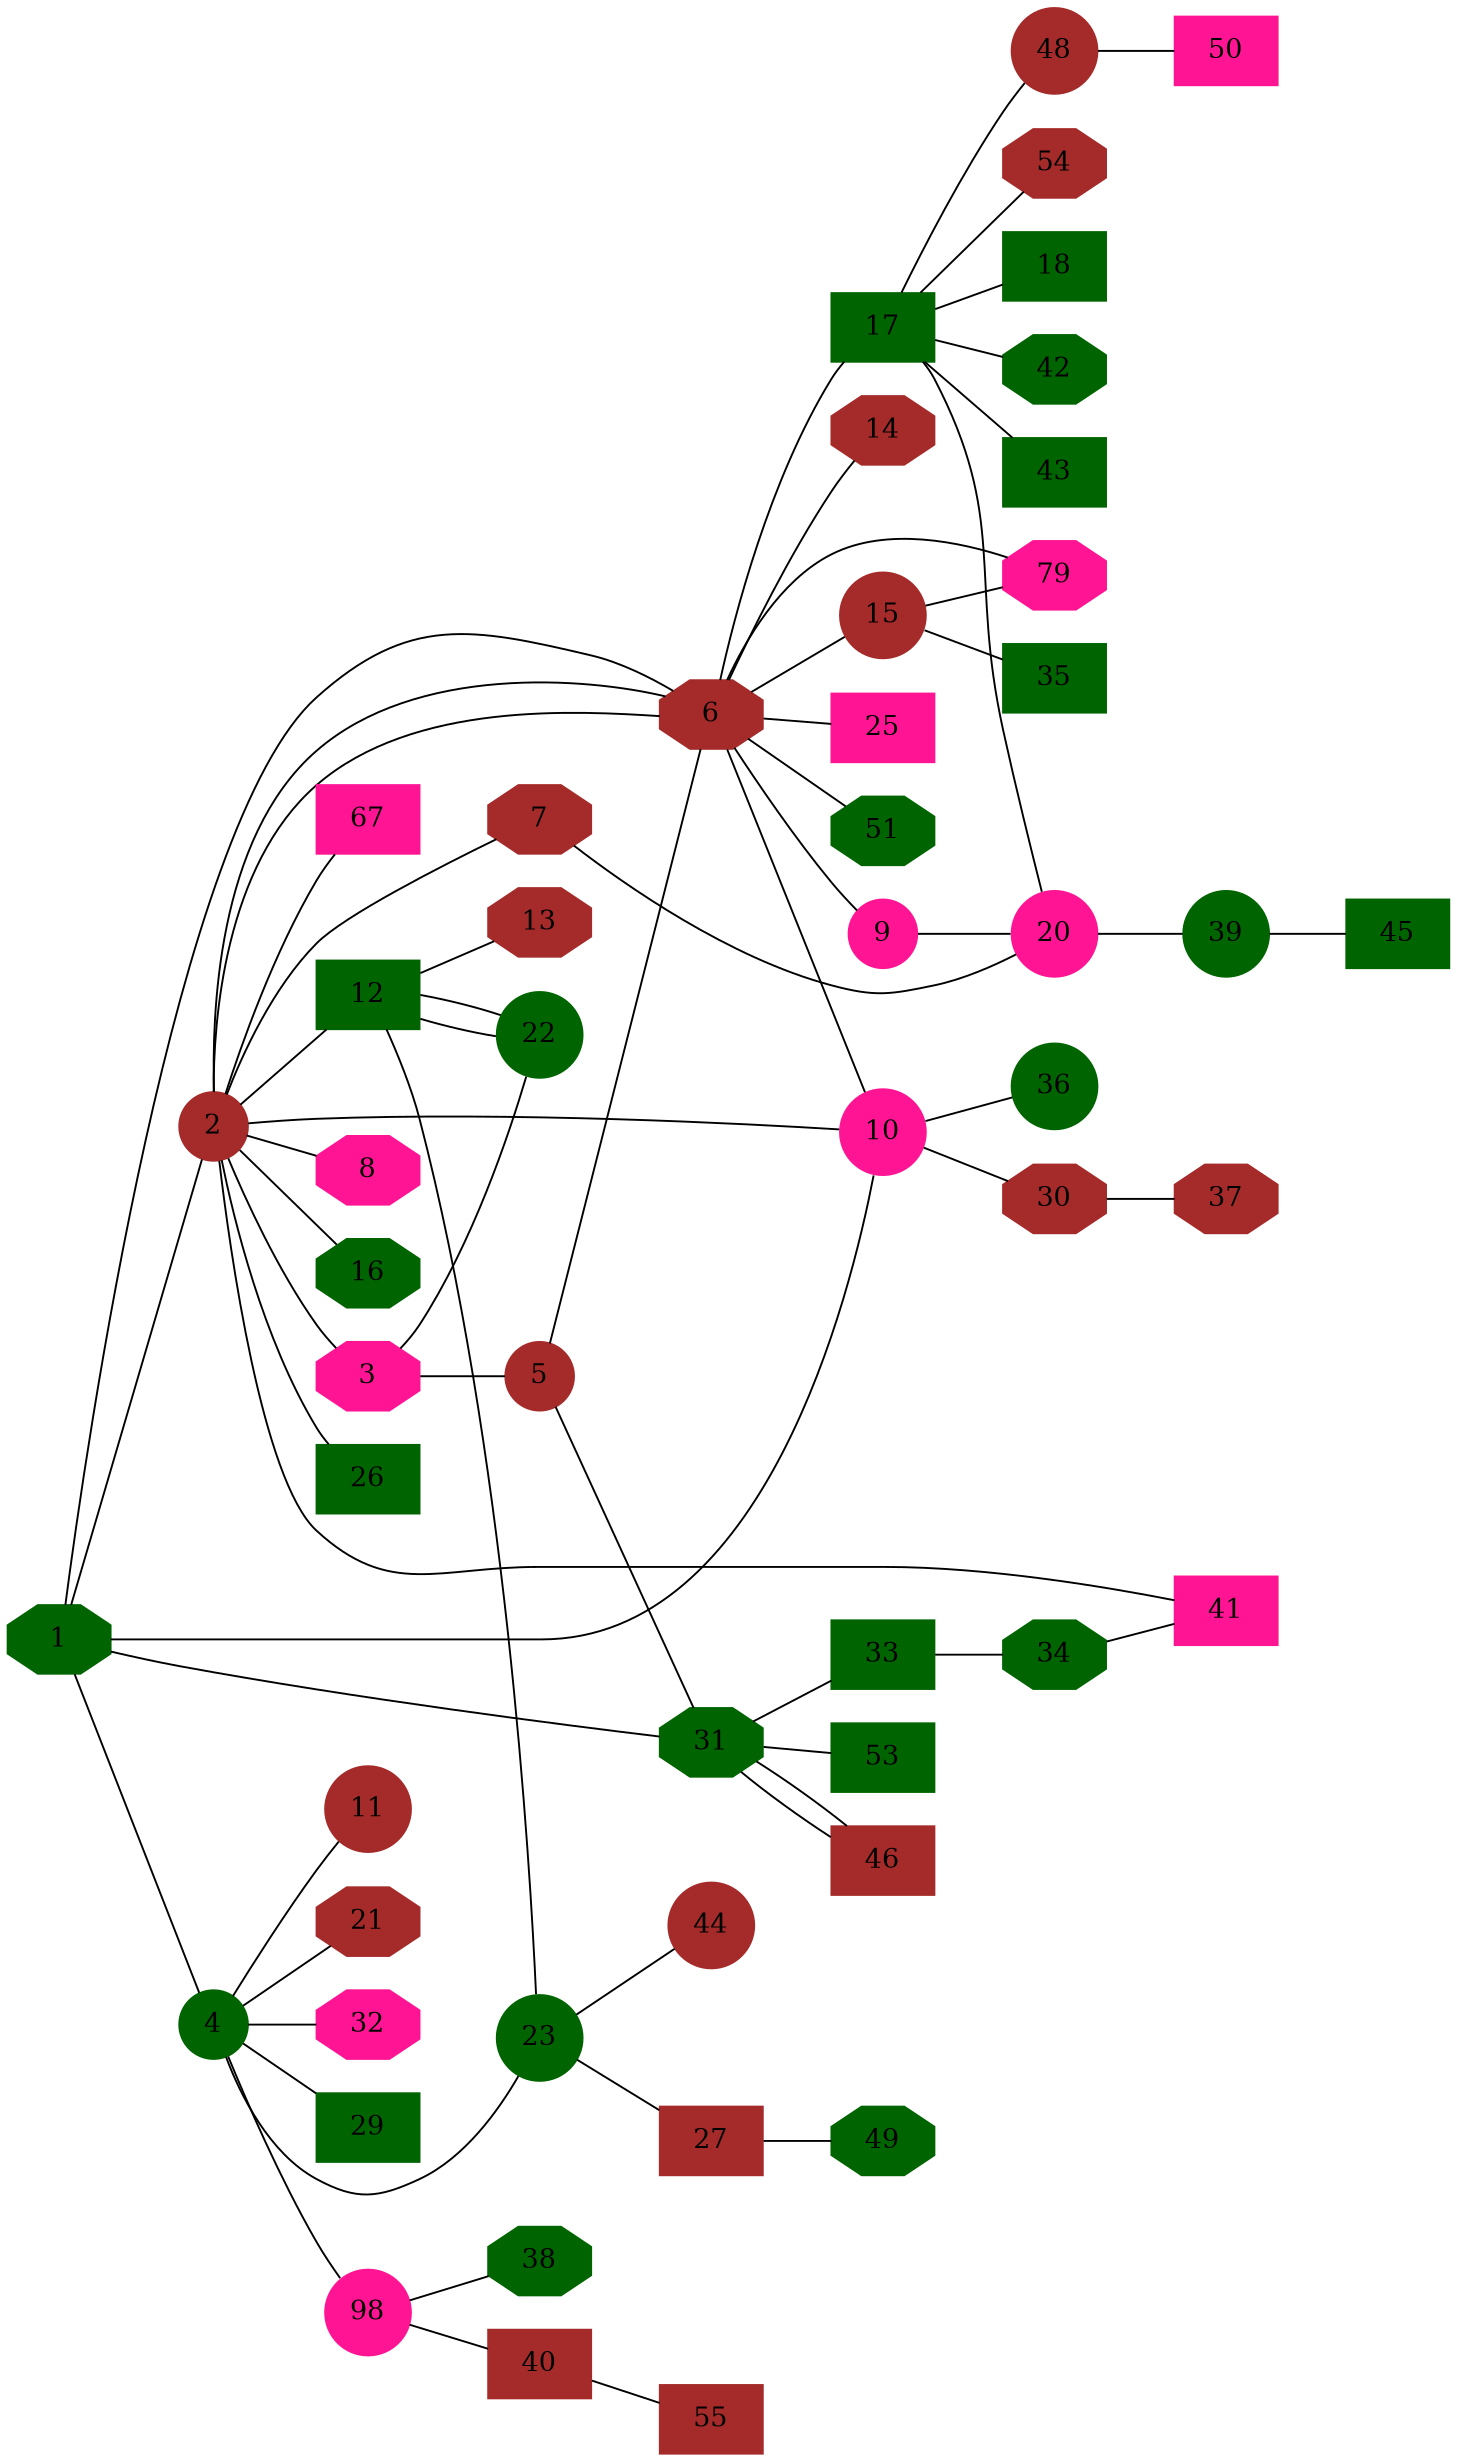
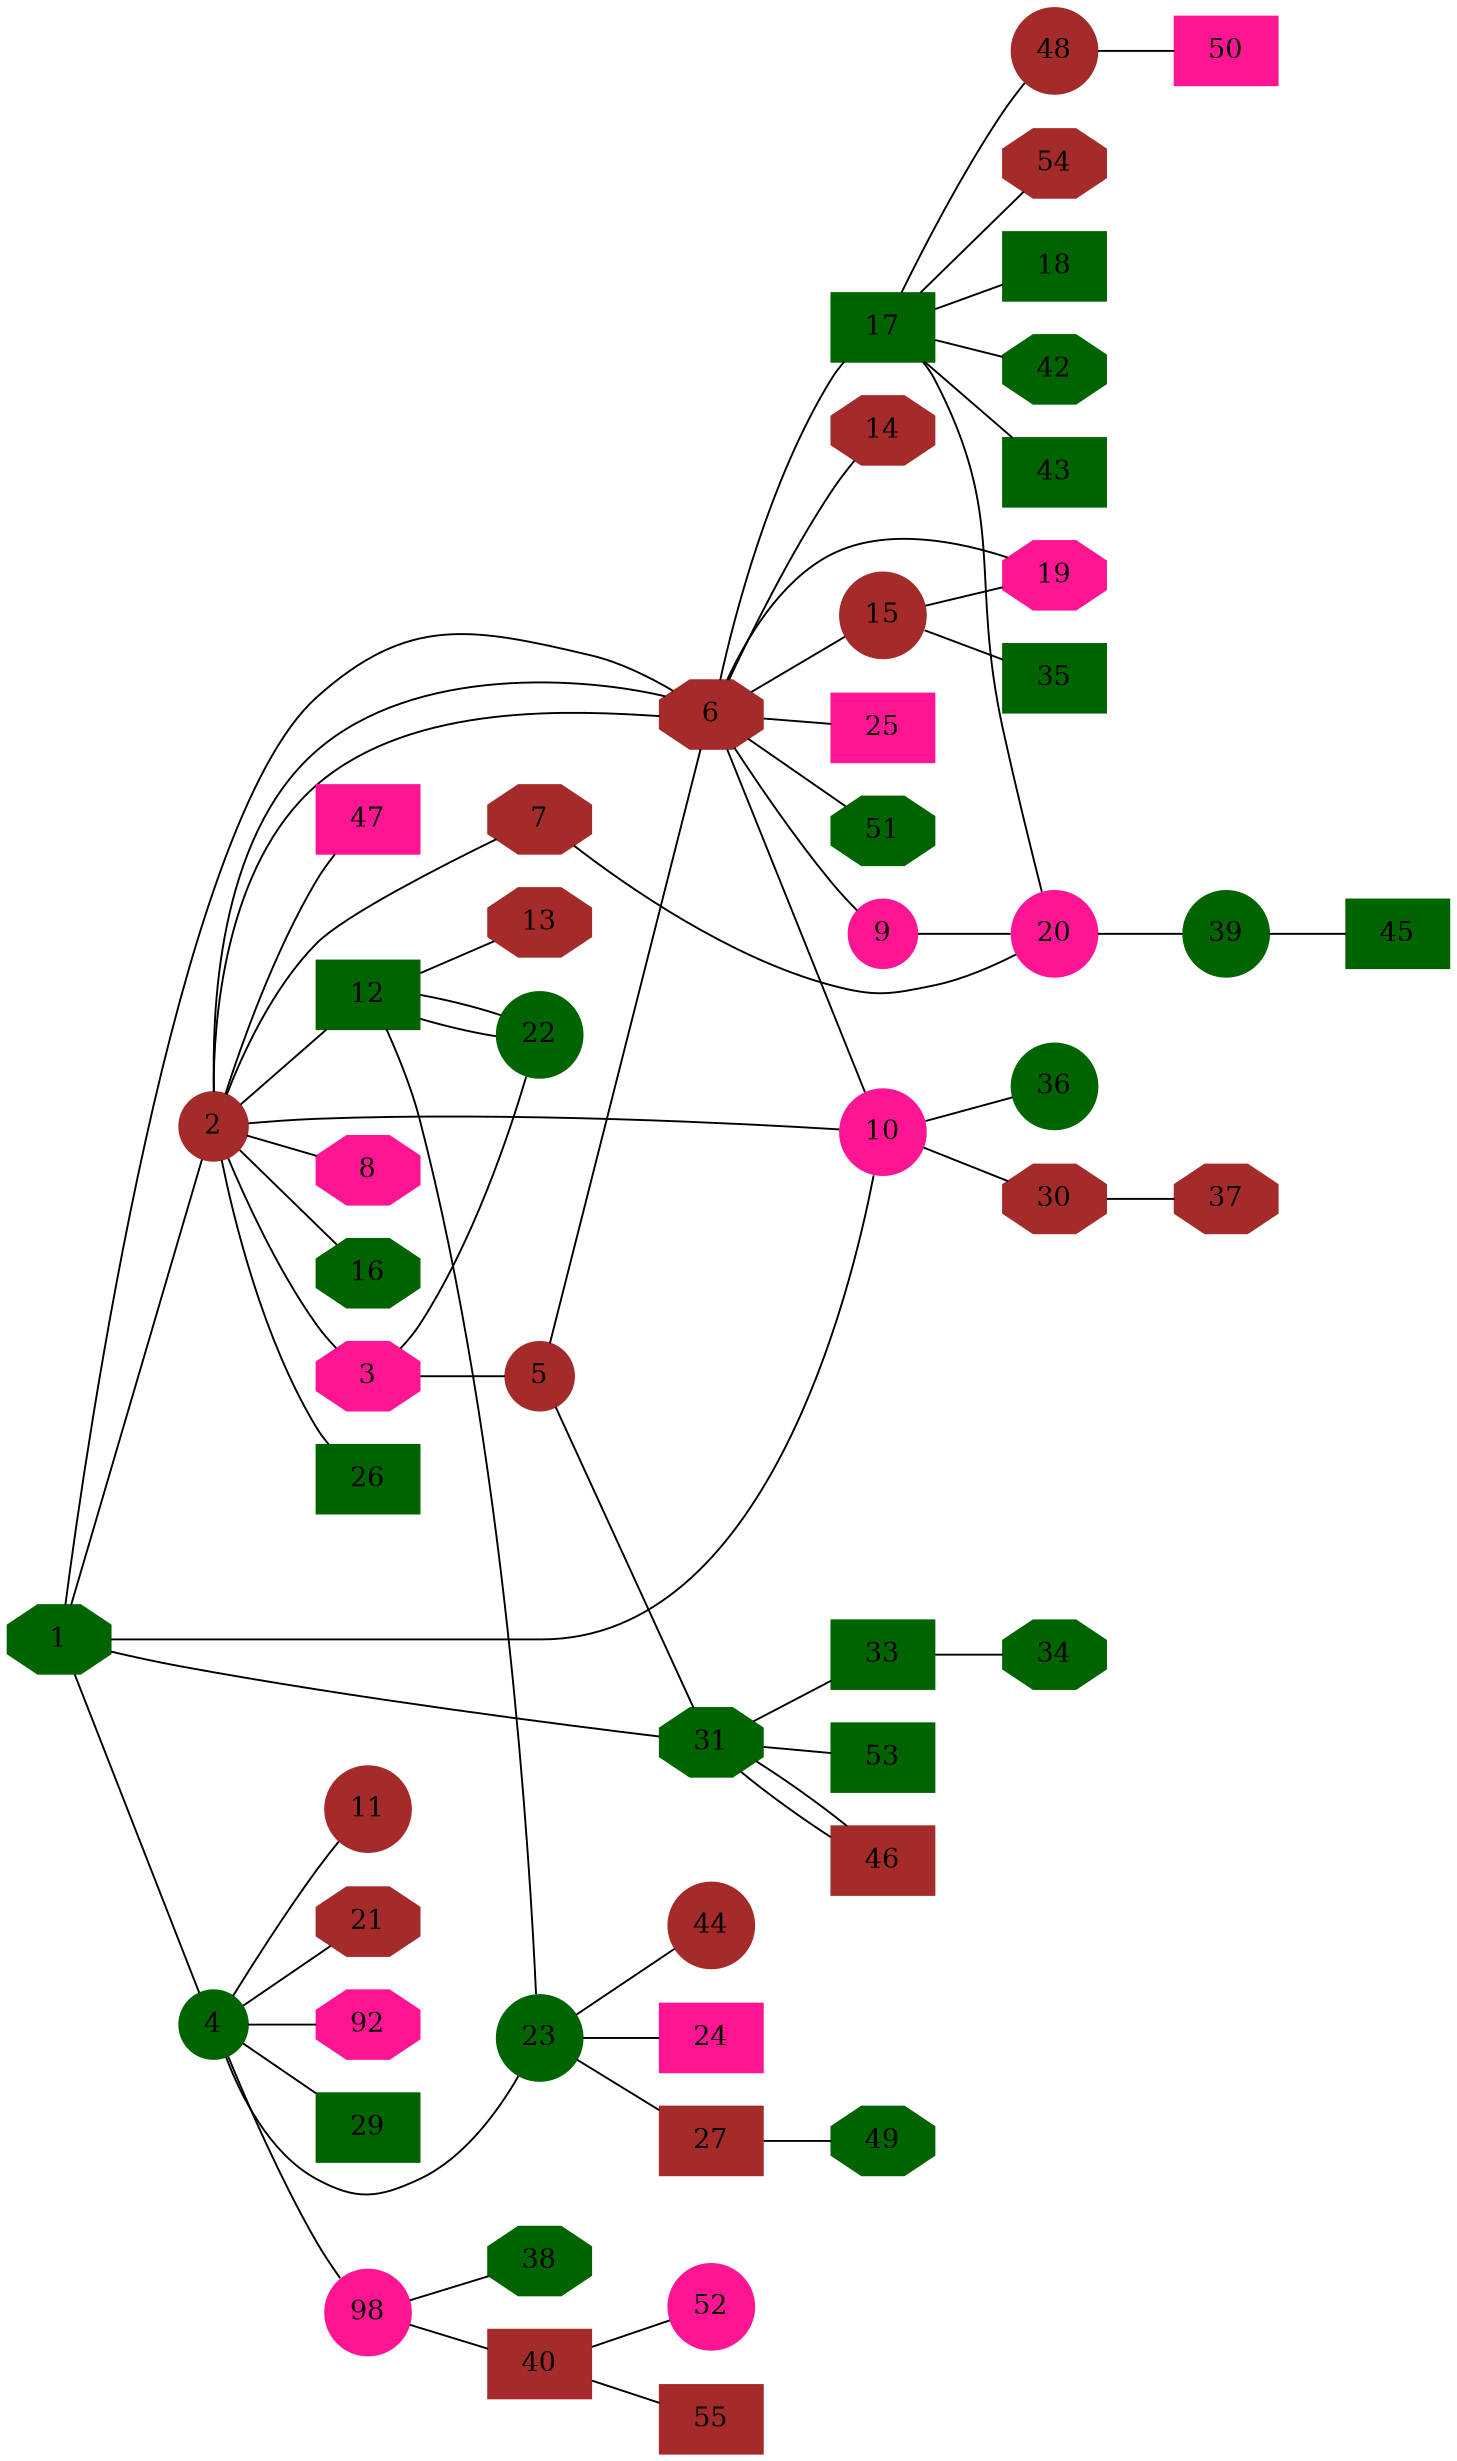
node "79": label "79" -> "19"
node "67": label "67" -> "47"
node "41": removed
node "32": label "32" -> "92"
node "24": added
node "52": added
